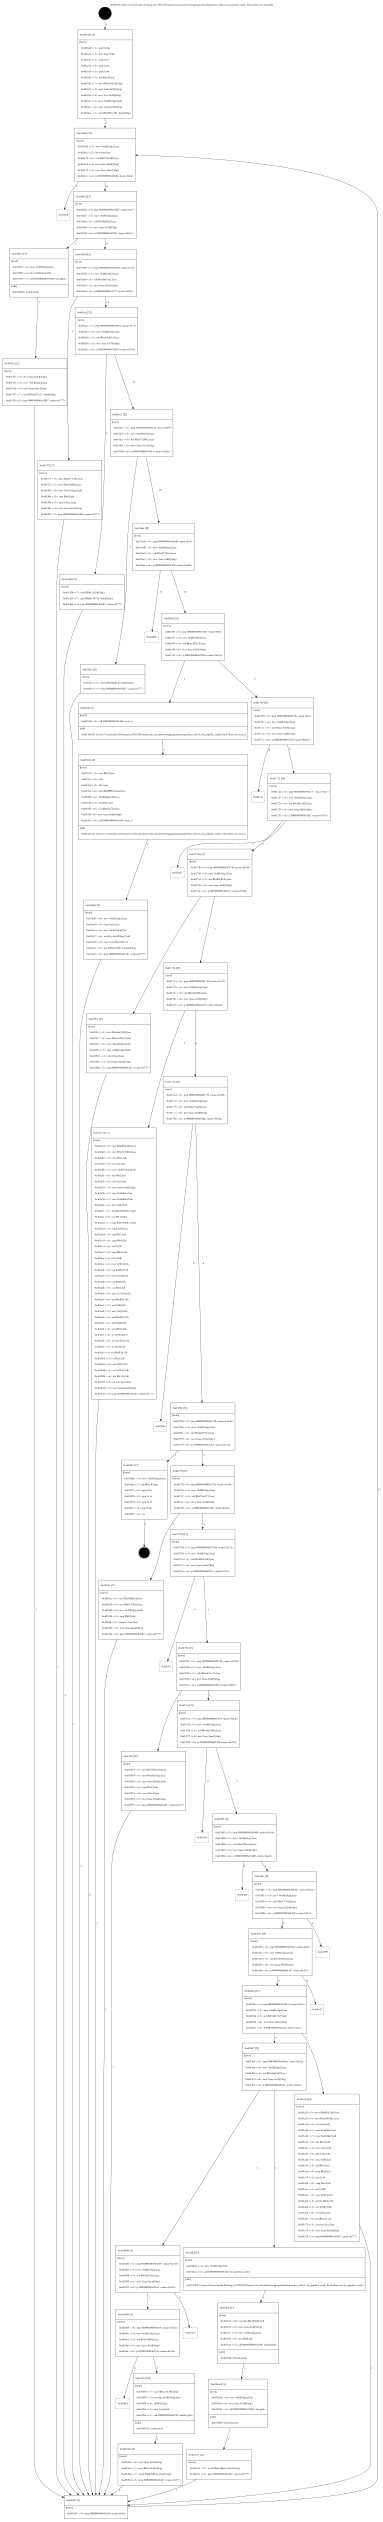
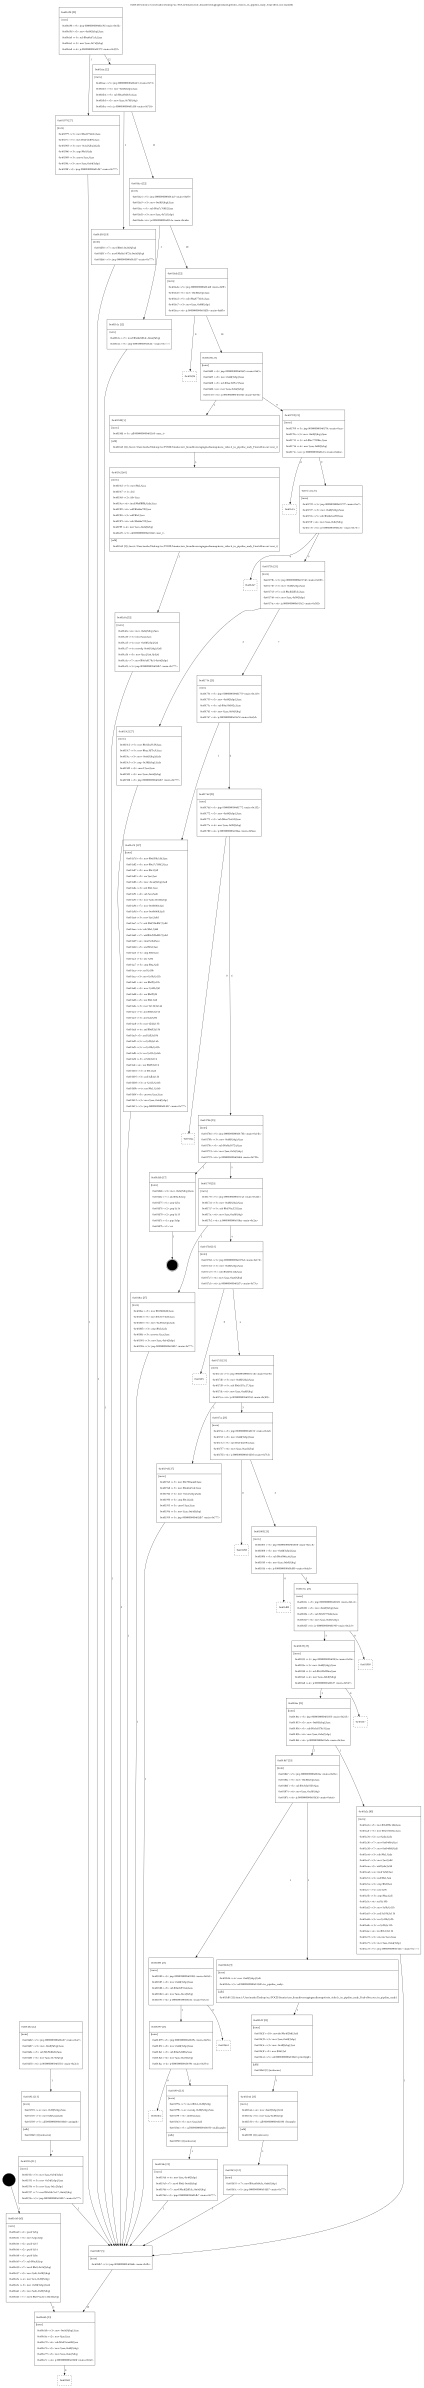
edge "0x40166b [23]" -> "0x401682 [22]": removed, label "14"
edge "0x401682 [22]" -> "0x401698 [22]": removed, label "13"
